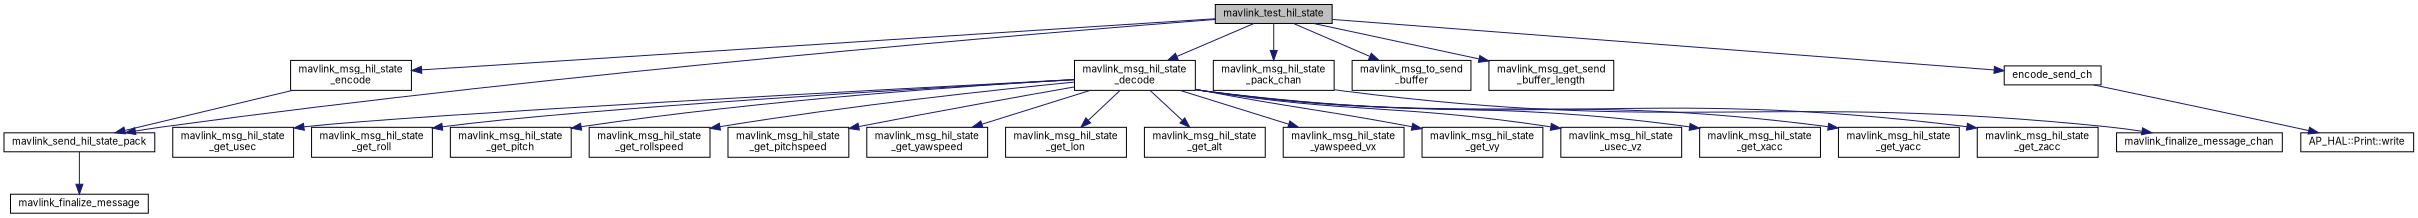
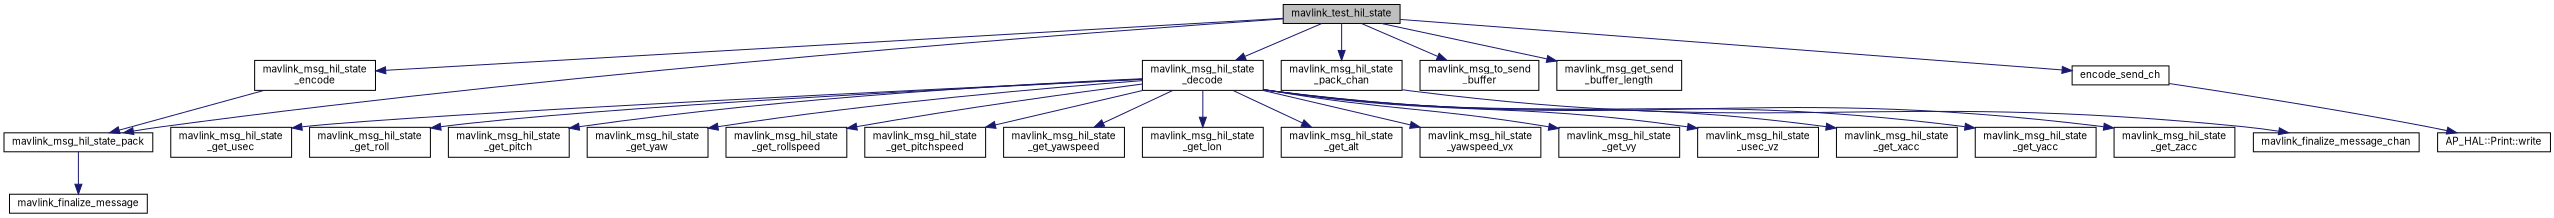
node "mavlink_send_hil_state_pack": label "mavlink_send_hil_state_pack" -> "mavlink_msg_hil_state_pack"
node "mavlink_msg_hil_state _get_yaw": added
